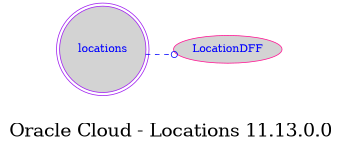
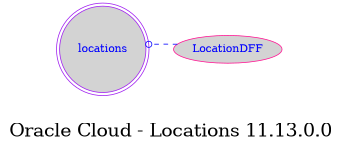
edge "locations" -> "LocationDFF": reversed
